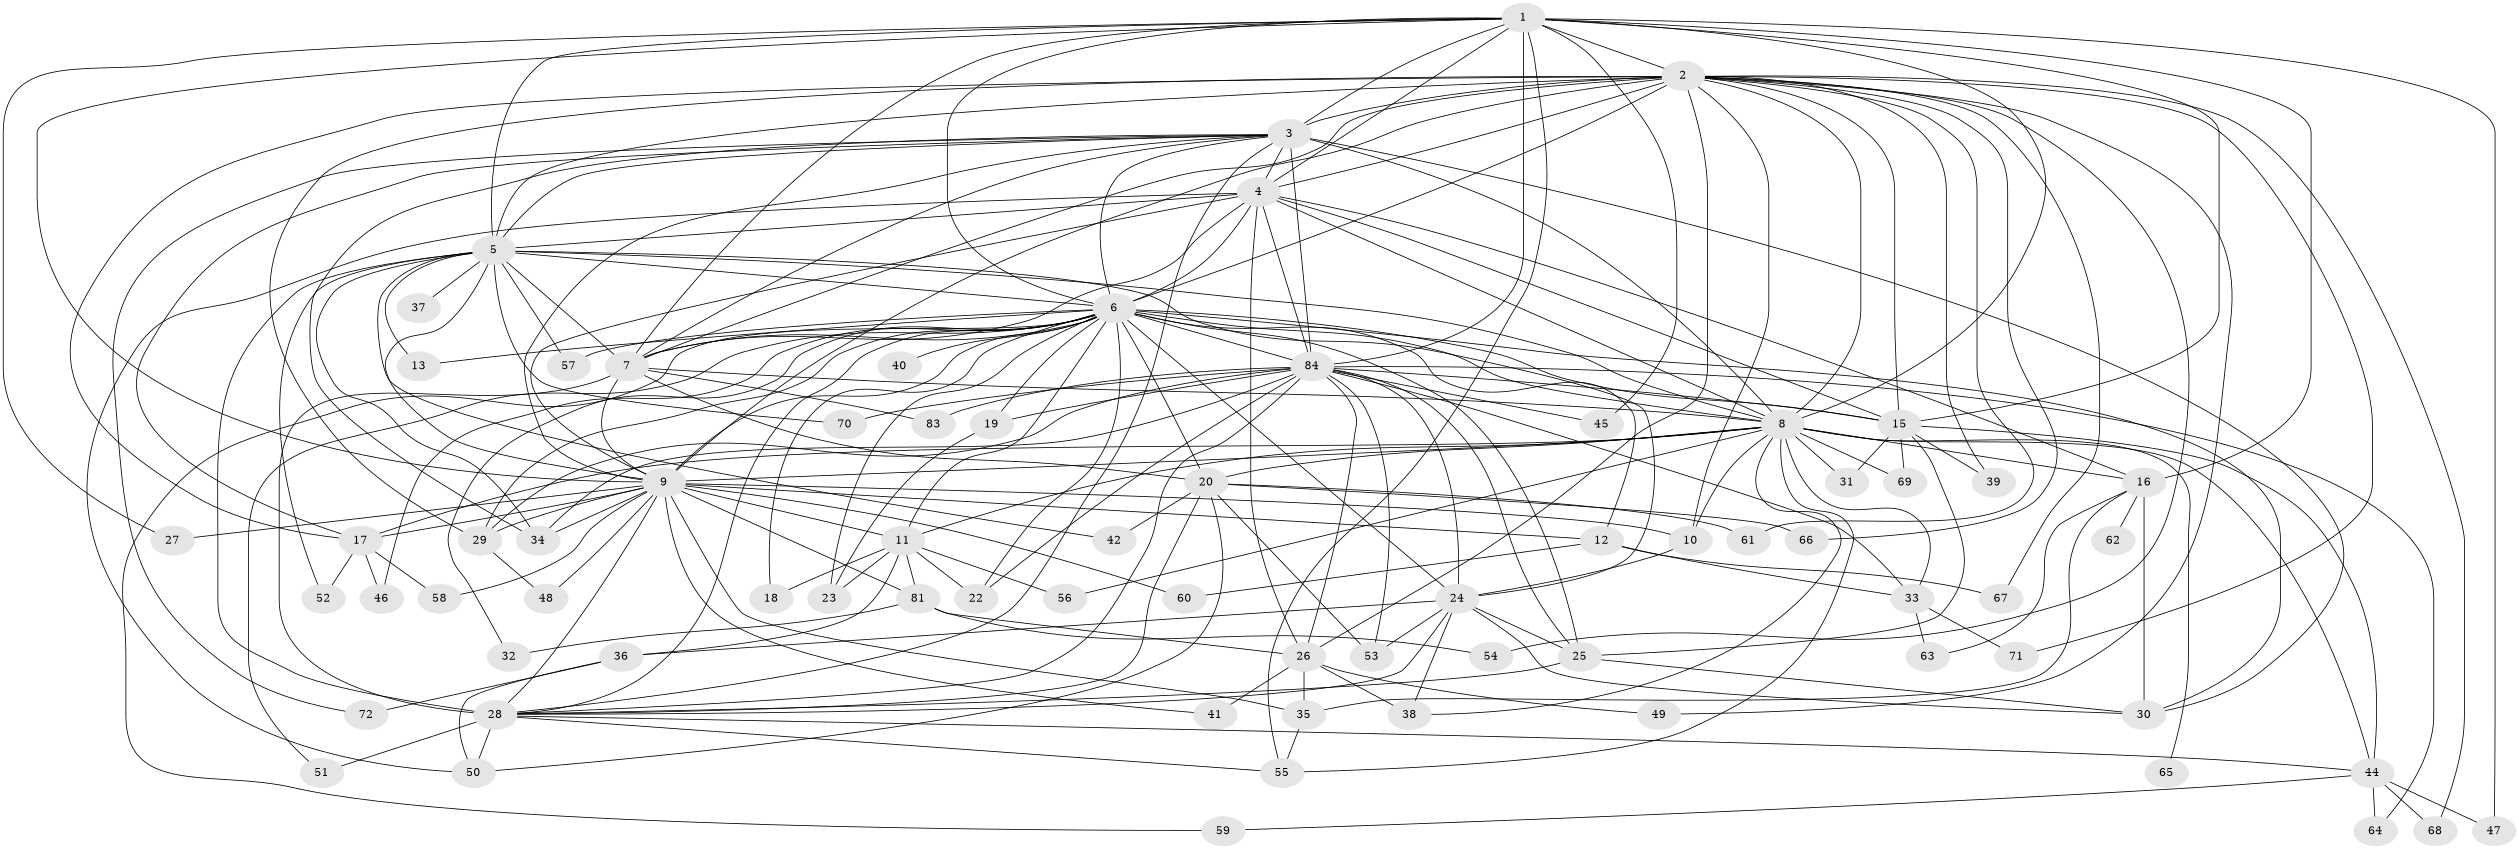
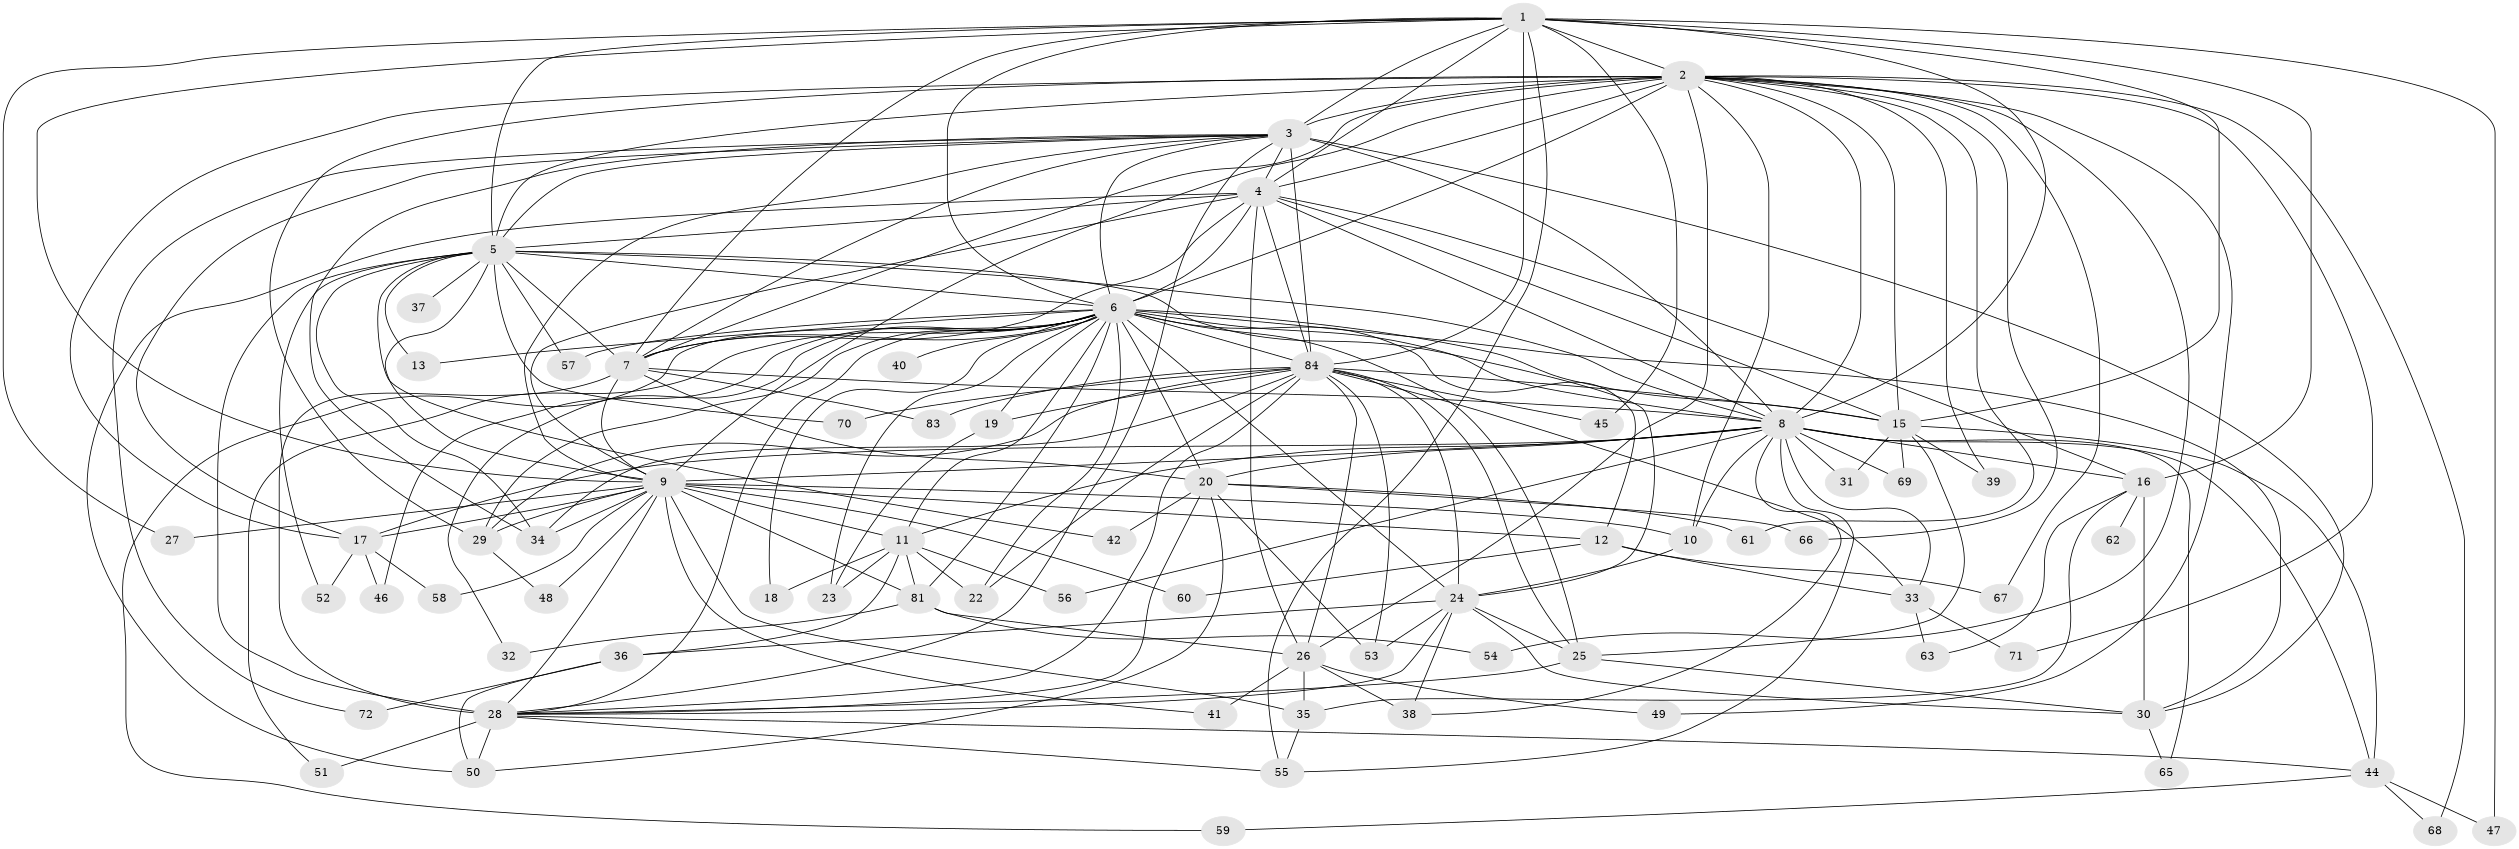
edge "6" -- "9": now "6" -- "81"
edge "30" -- "65": added
node "64": removed
